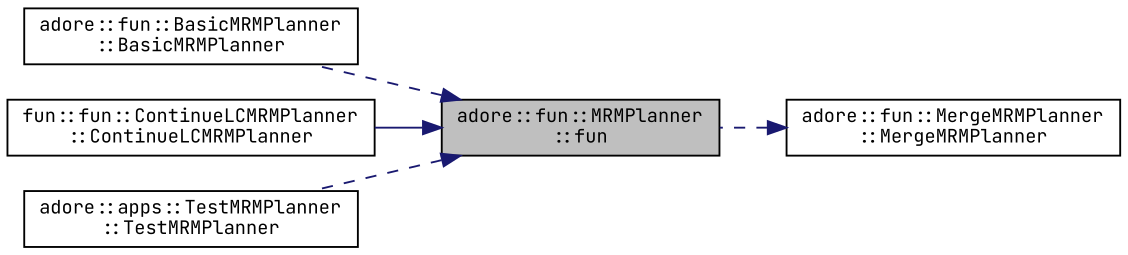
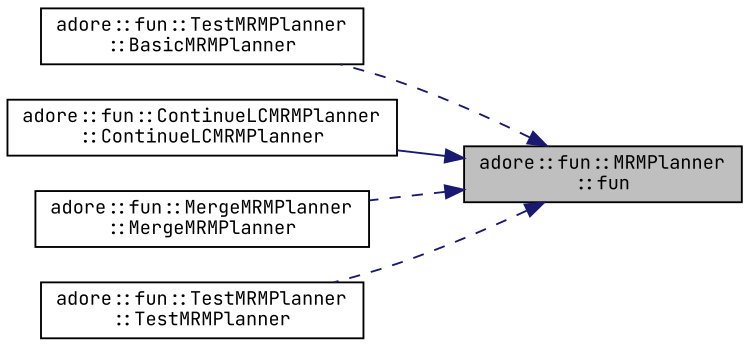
node "adore::fun::BasicMRMPlanner ::BasicMRMPlanner": label "adore::fun::BasicMRMPlanner ::BasicMRMPlanner" -> "adore::fun::TestMRMPlanner ::BasicMRMPlanner"
node "fun::fun::ContinueLCMRMPlanner ::ContinueLCMRMPlanner": label "fun::fun::ContinueLCMRMPlanner ::ContinueLCMRMPlanner" -> "adore::fun::ContinueLCMRMPlanner ::ContinueLCMRMPlanner"
edge "adore::fun::MRMPlanner ::fun" -> "adore::fun::MergeMRMPlanner ::MergeMRMPlanner": reversed
node "adore::apps::TestMRMPlanner ::TestMRMPlanner": label "adore::apps::TestMRMPlanner ::TestMRMPlanner" -> "adore::fun::TestMRMPlanner ::TestMRMPlanner"
